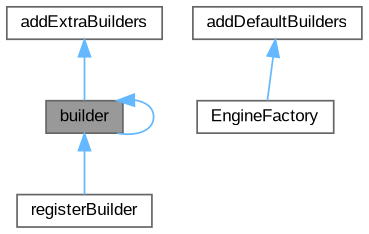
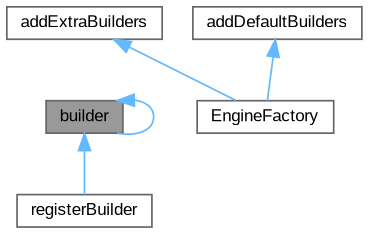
edge "builder" -> "addExtraBuilders": now "EngineFactory" -> "addExtraBuilders"
